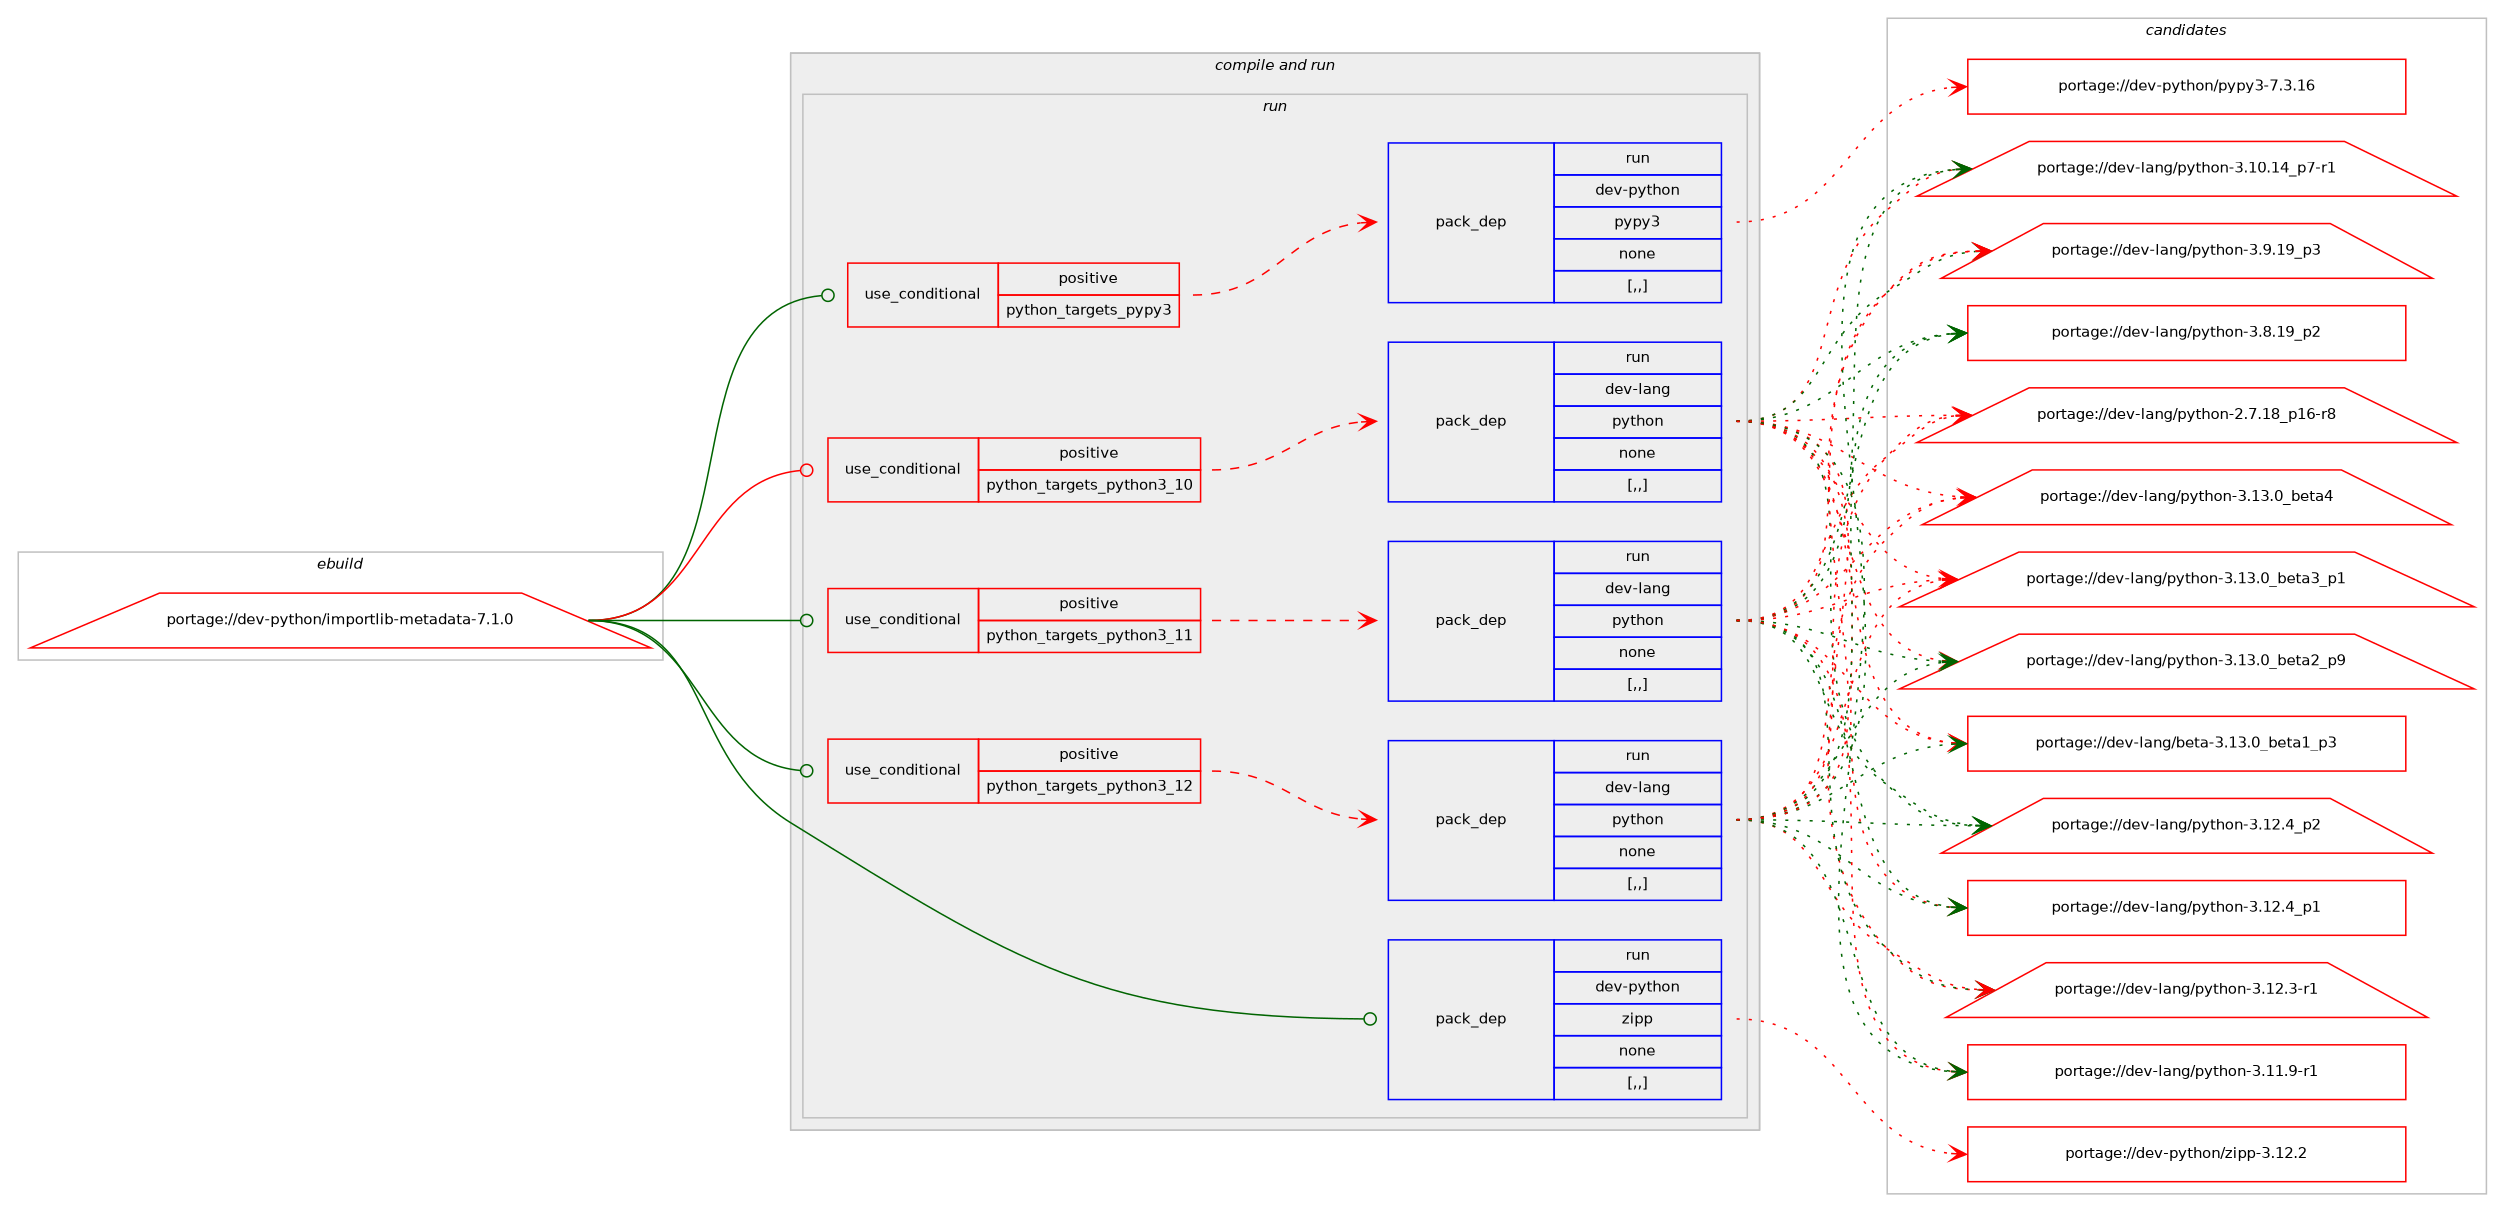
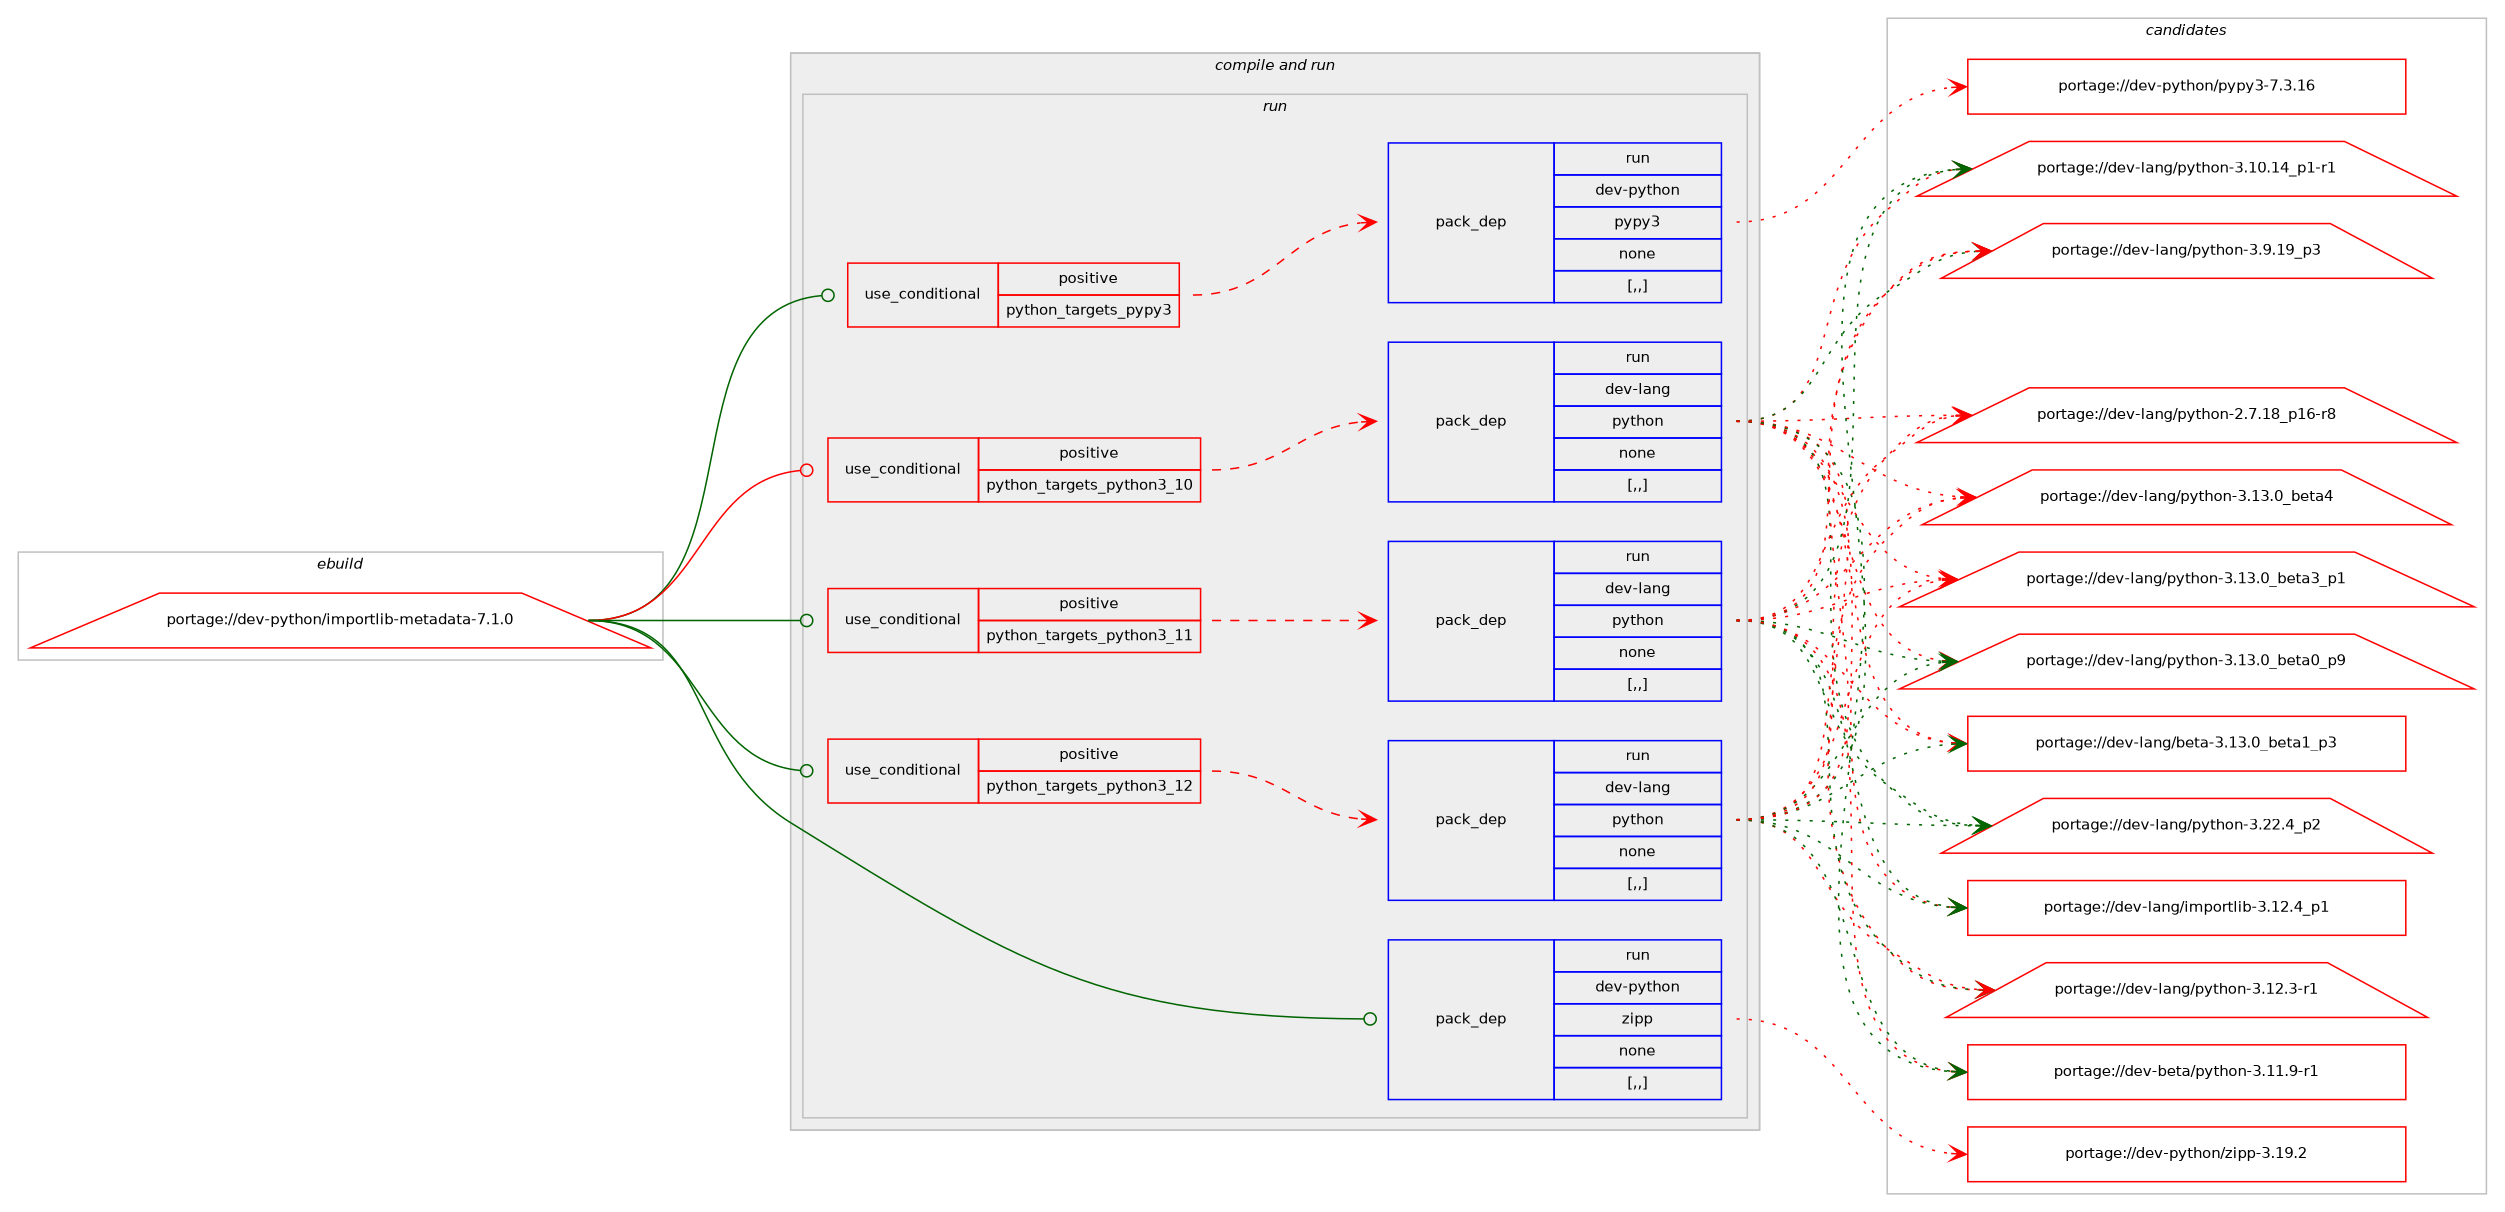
node "portage://dev-lang/python-3.10.14_p7-r1": label "portage://dev-lang/python-3.10.14_p7-r1" -> "portage://dev-lang/python-3.10.14_p1-r1"
node "portage://dev-lang/python-3.8.19_p2": removed
node "portage://dev-lang/python-3.13.0_beta2_p9": label "portage://dev-lang/python-3.13.0_beta2_p9" -> "portage://dev-lang/python-3.13.0_beta0_p9"
node "portage://dev-lang/python-3.12.4_p2": label "portage://dev-lang/python-3.12.4_p2" -> "portage://dev-lang/python-3.22.4_p2"
node "portage://dev-lang/python-3.12.4_p1": label "portage://dev-lang/python-3.12.4_p1" -> "portage://dev-lang/importlib-3.12.4_p1"
node "portage://dev-lang/python-3.11.9-r1": label "portage://dev-lang/python-3.11.9-r1" -> "portage://dev-beta/python-3.11.9-r1"
node "portage://dev-python/zipp-3.12.2": label "portage://dev-python/zipp-3.12.2" -> "portage://dev-python/zipp-3.19.2"
